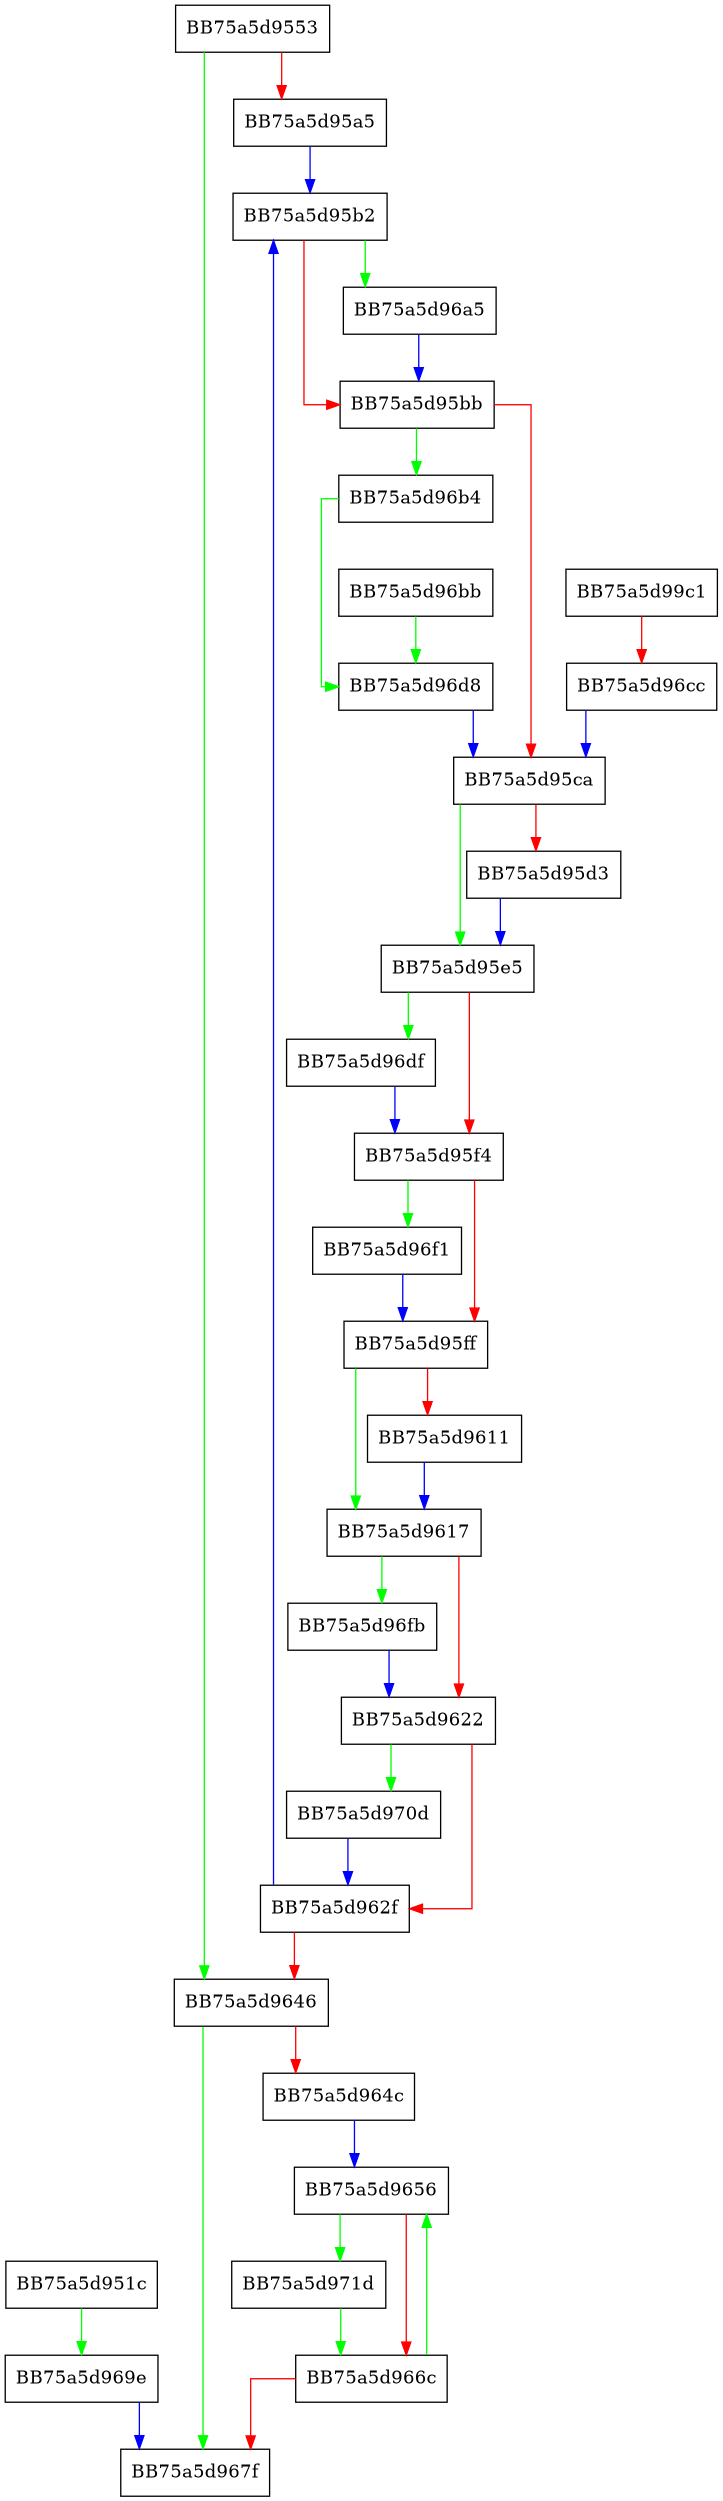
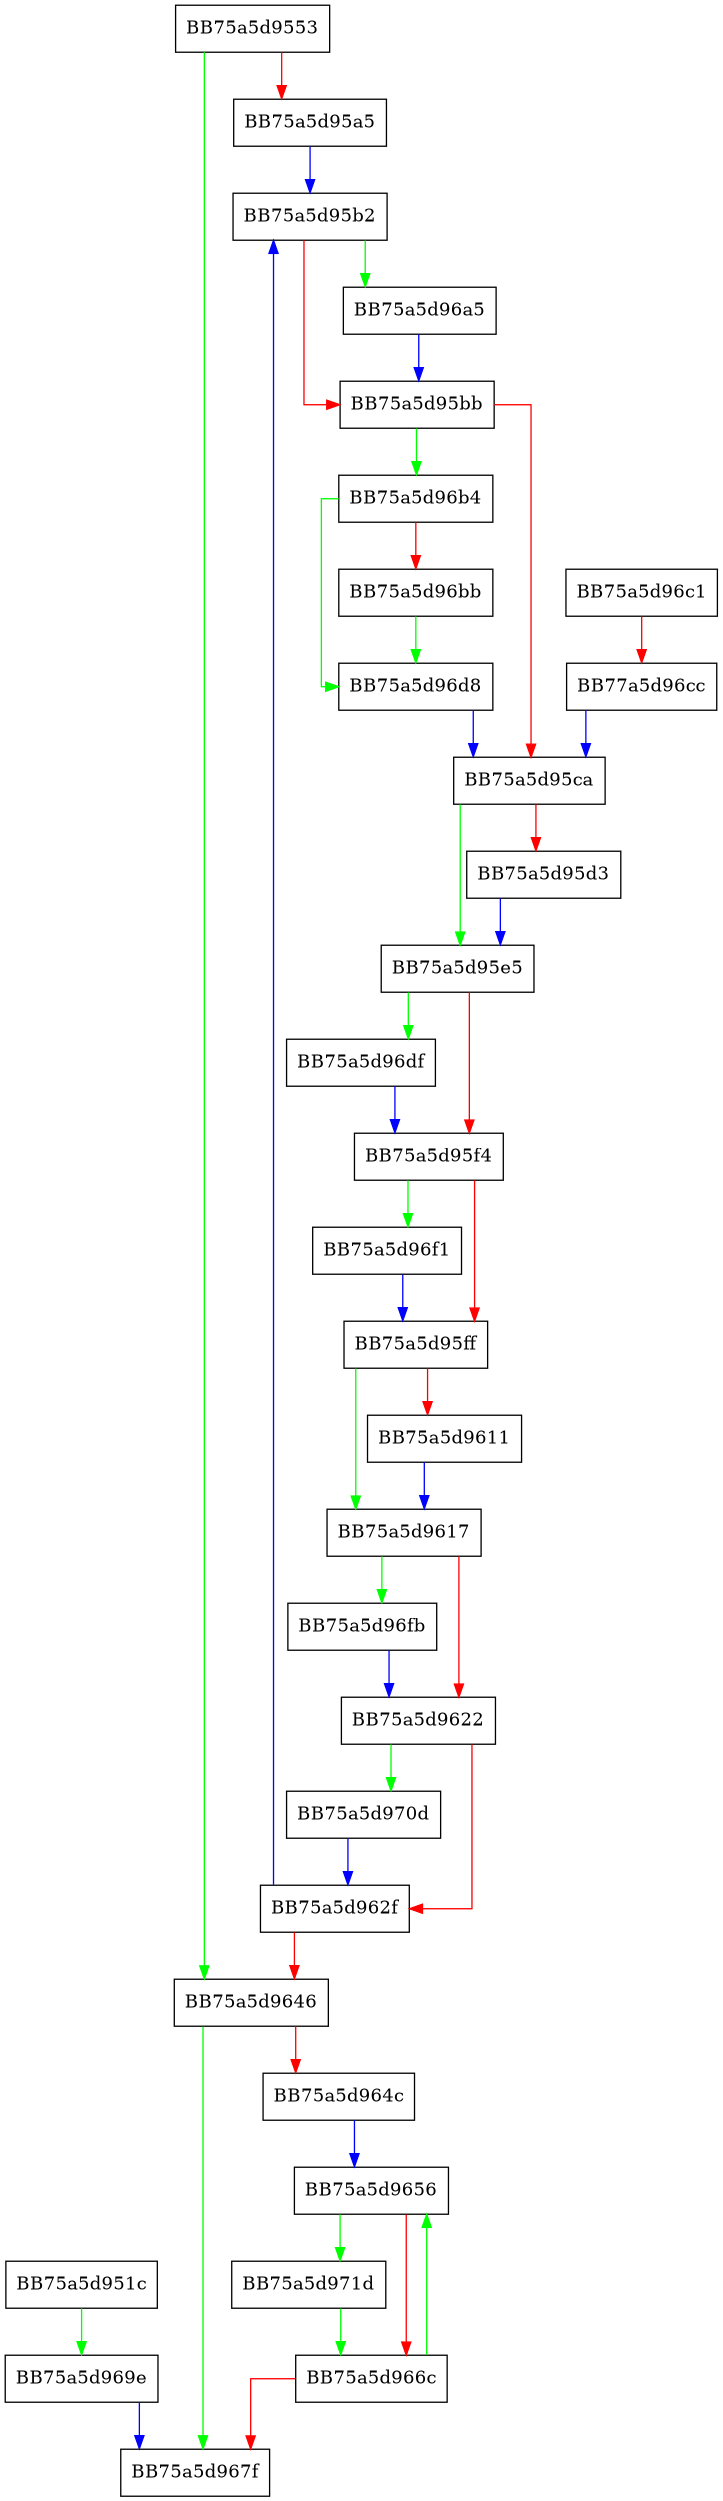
edge "BB75a5d96b4" -> "BB75a5d96bb": added
node "BB75a5d99c1": label "BB75a5d99c1" -> "BB75a5d96c1"
node "BB75a5d96cc": label "BB75a5d96cc" -> "BB77a5d96cc"
